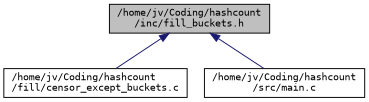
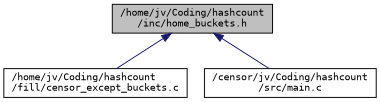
node "/home/jv/Coding/hashcount /inc/fill_buckets.h": label "/home/jv/Coding/hashcount /inc/fill_buckets.h" -> "/home/jv/Coding/hashcount /inc/home_buckets.h"
node "/home/jv/Coding/hashcount /src/main.c": label "/home/jv/Coding/hashcount /src/main.c" -> "/censor/jv/Coding/hashcount /src/main.c"
